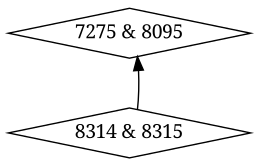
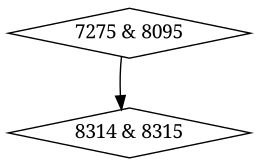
edge "8314 & 8315" -> "7275 & 8095": reversed
